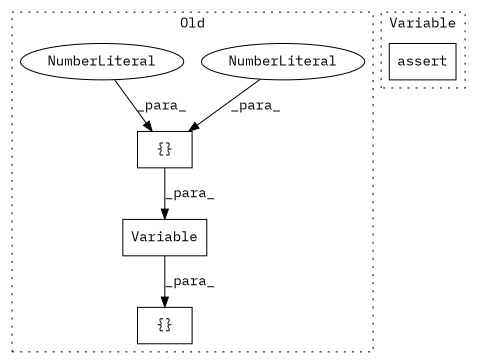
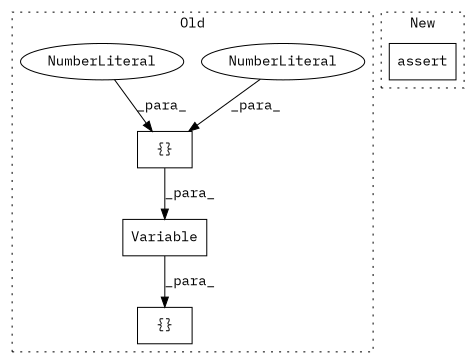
cluster "Variable": label "Variable" -> "New"
